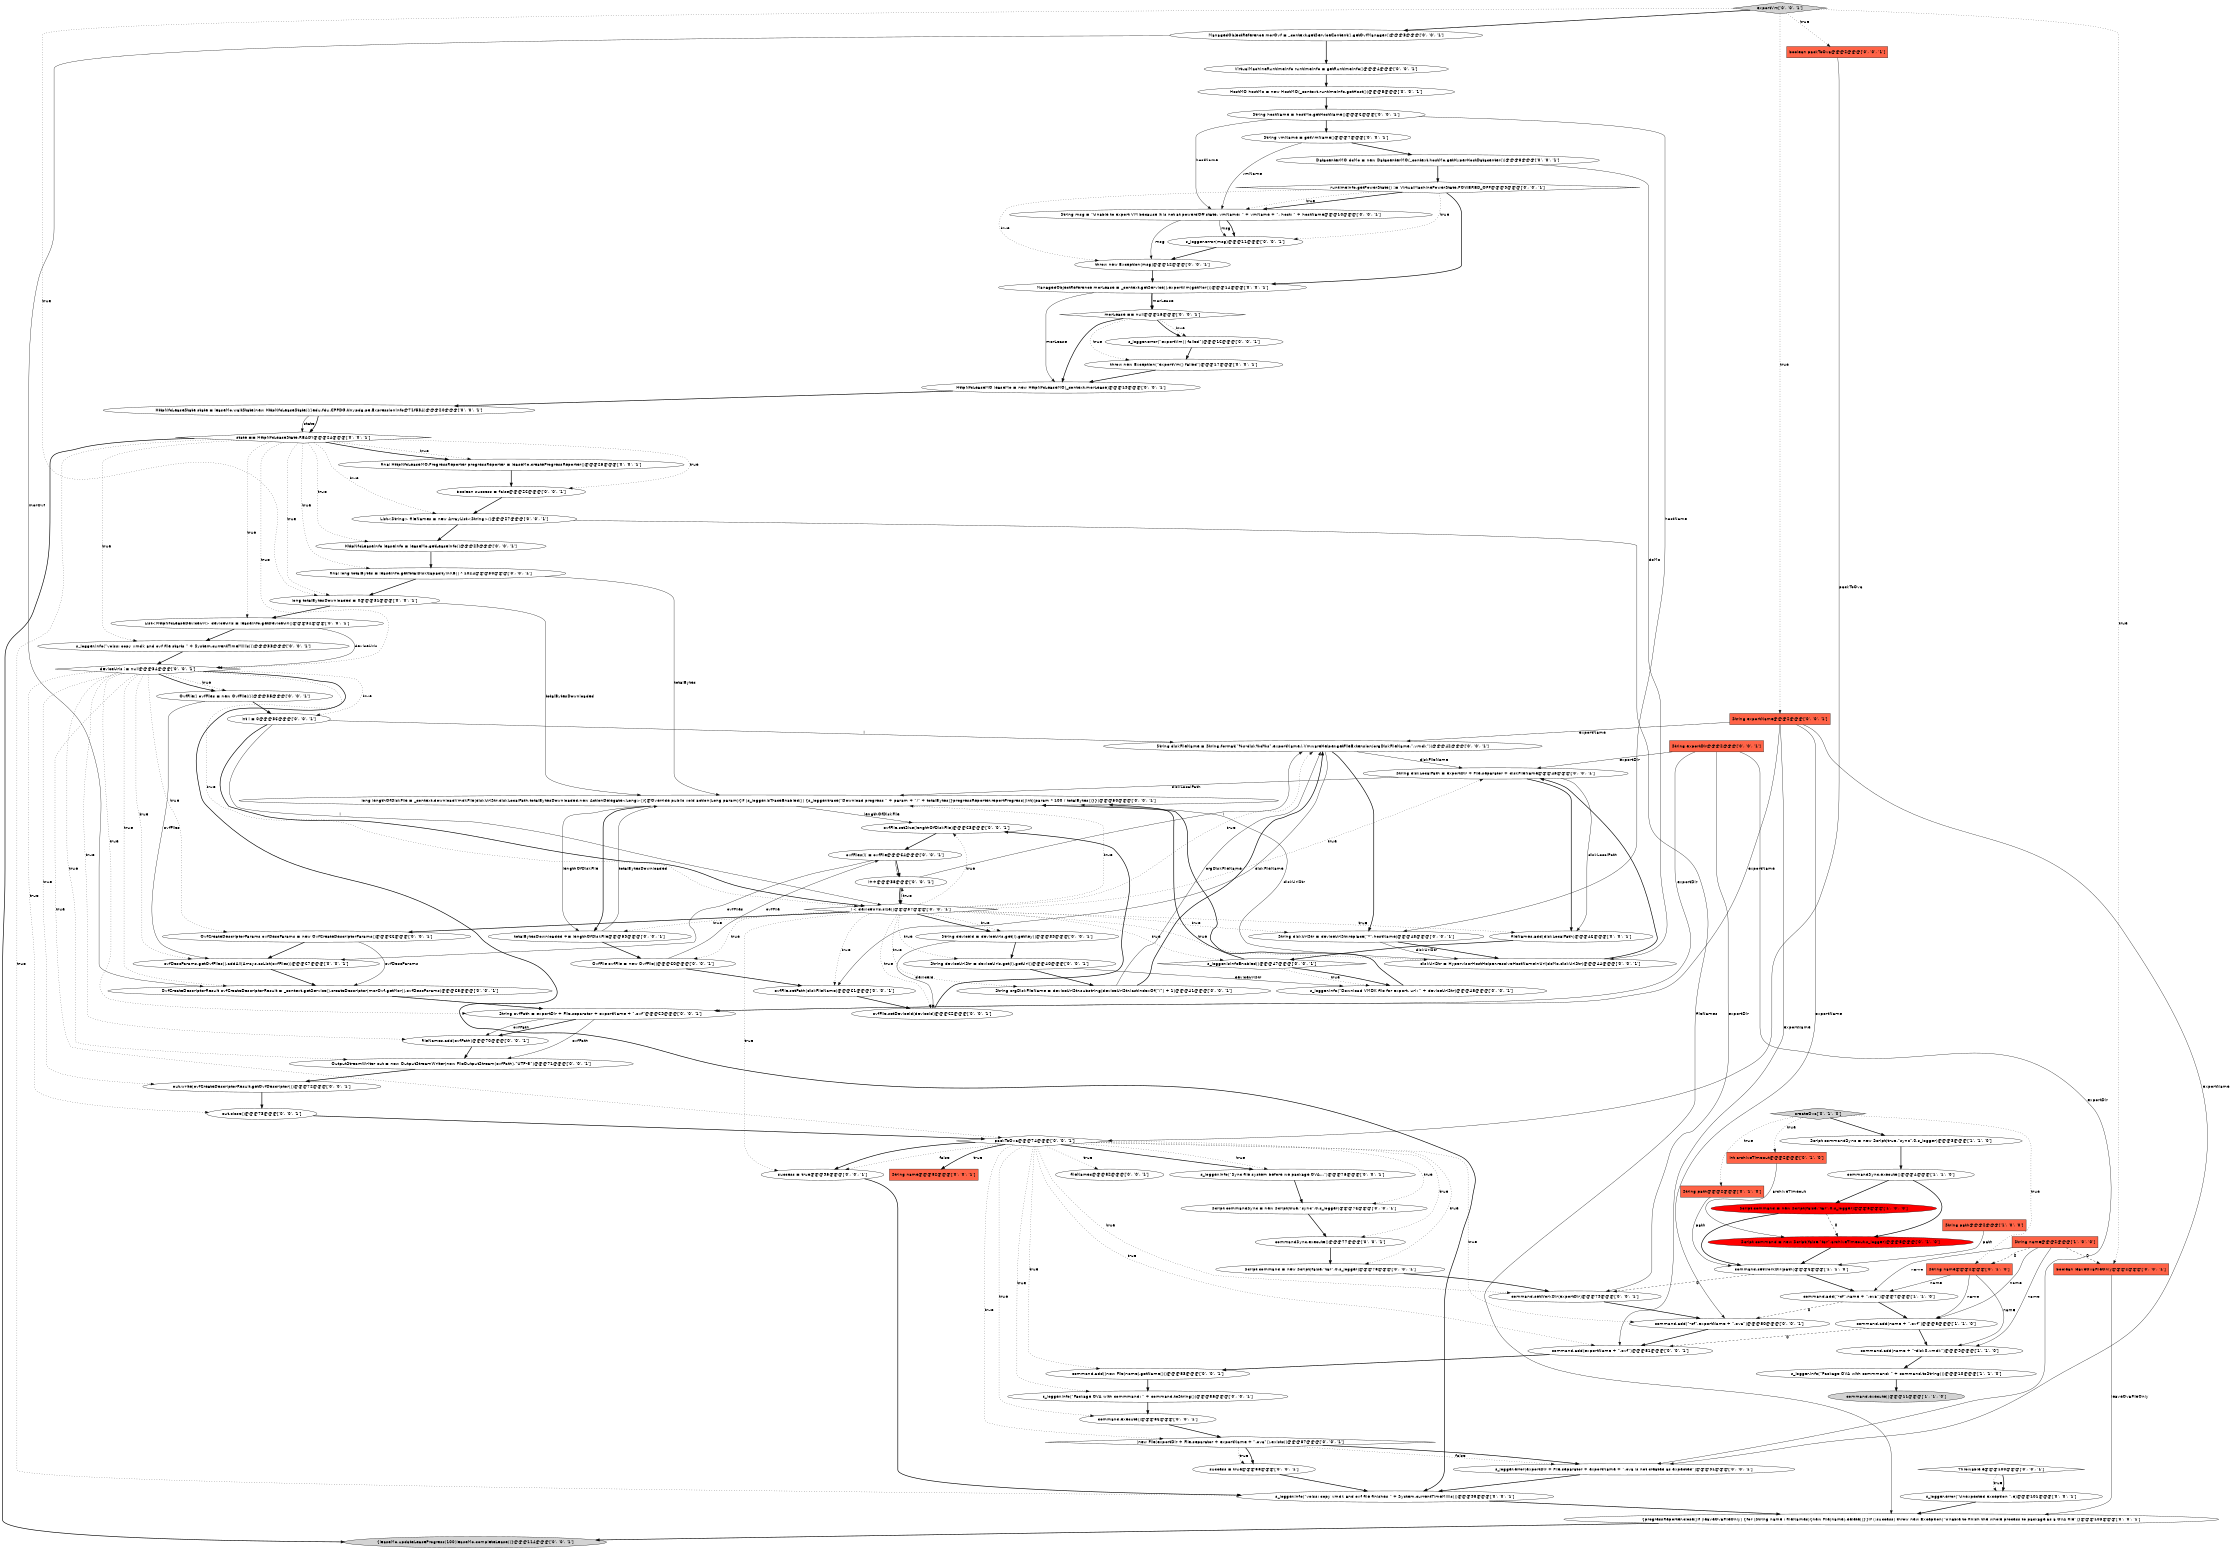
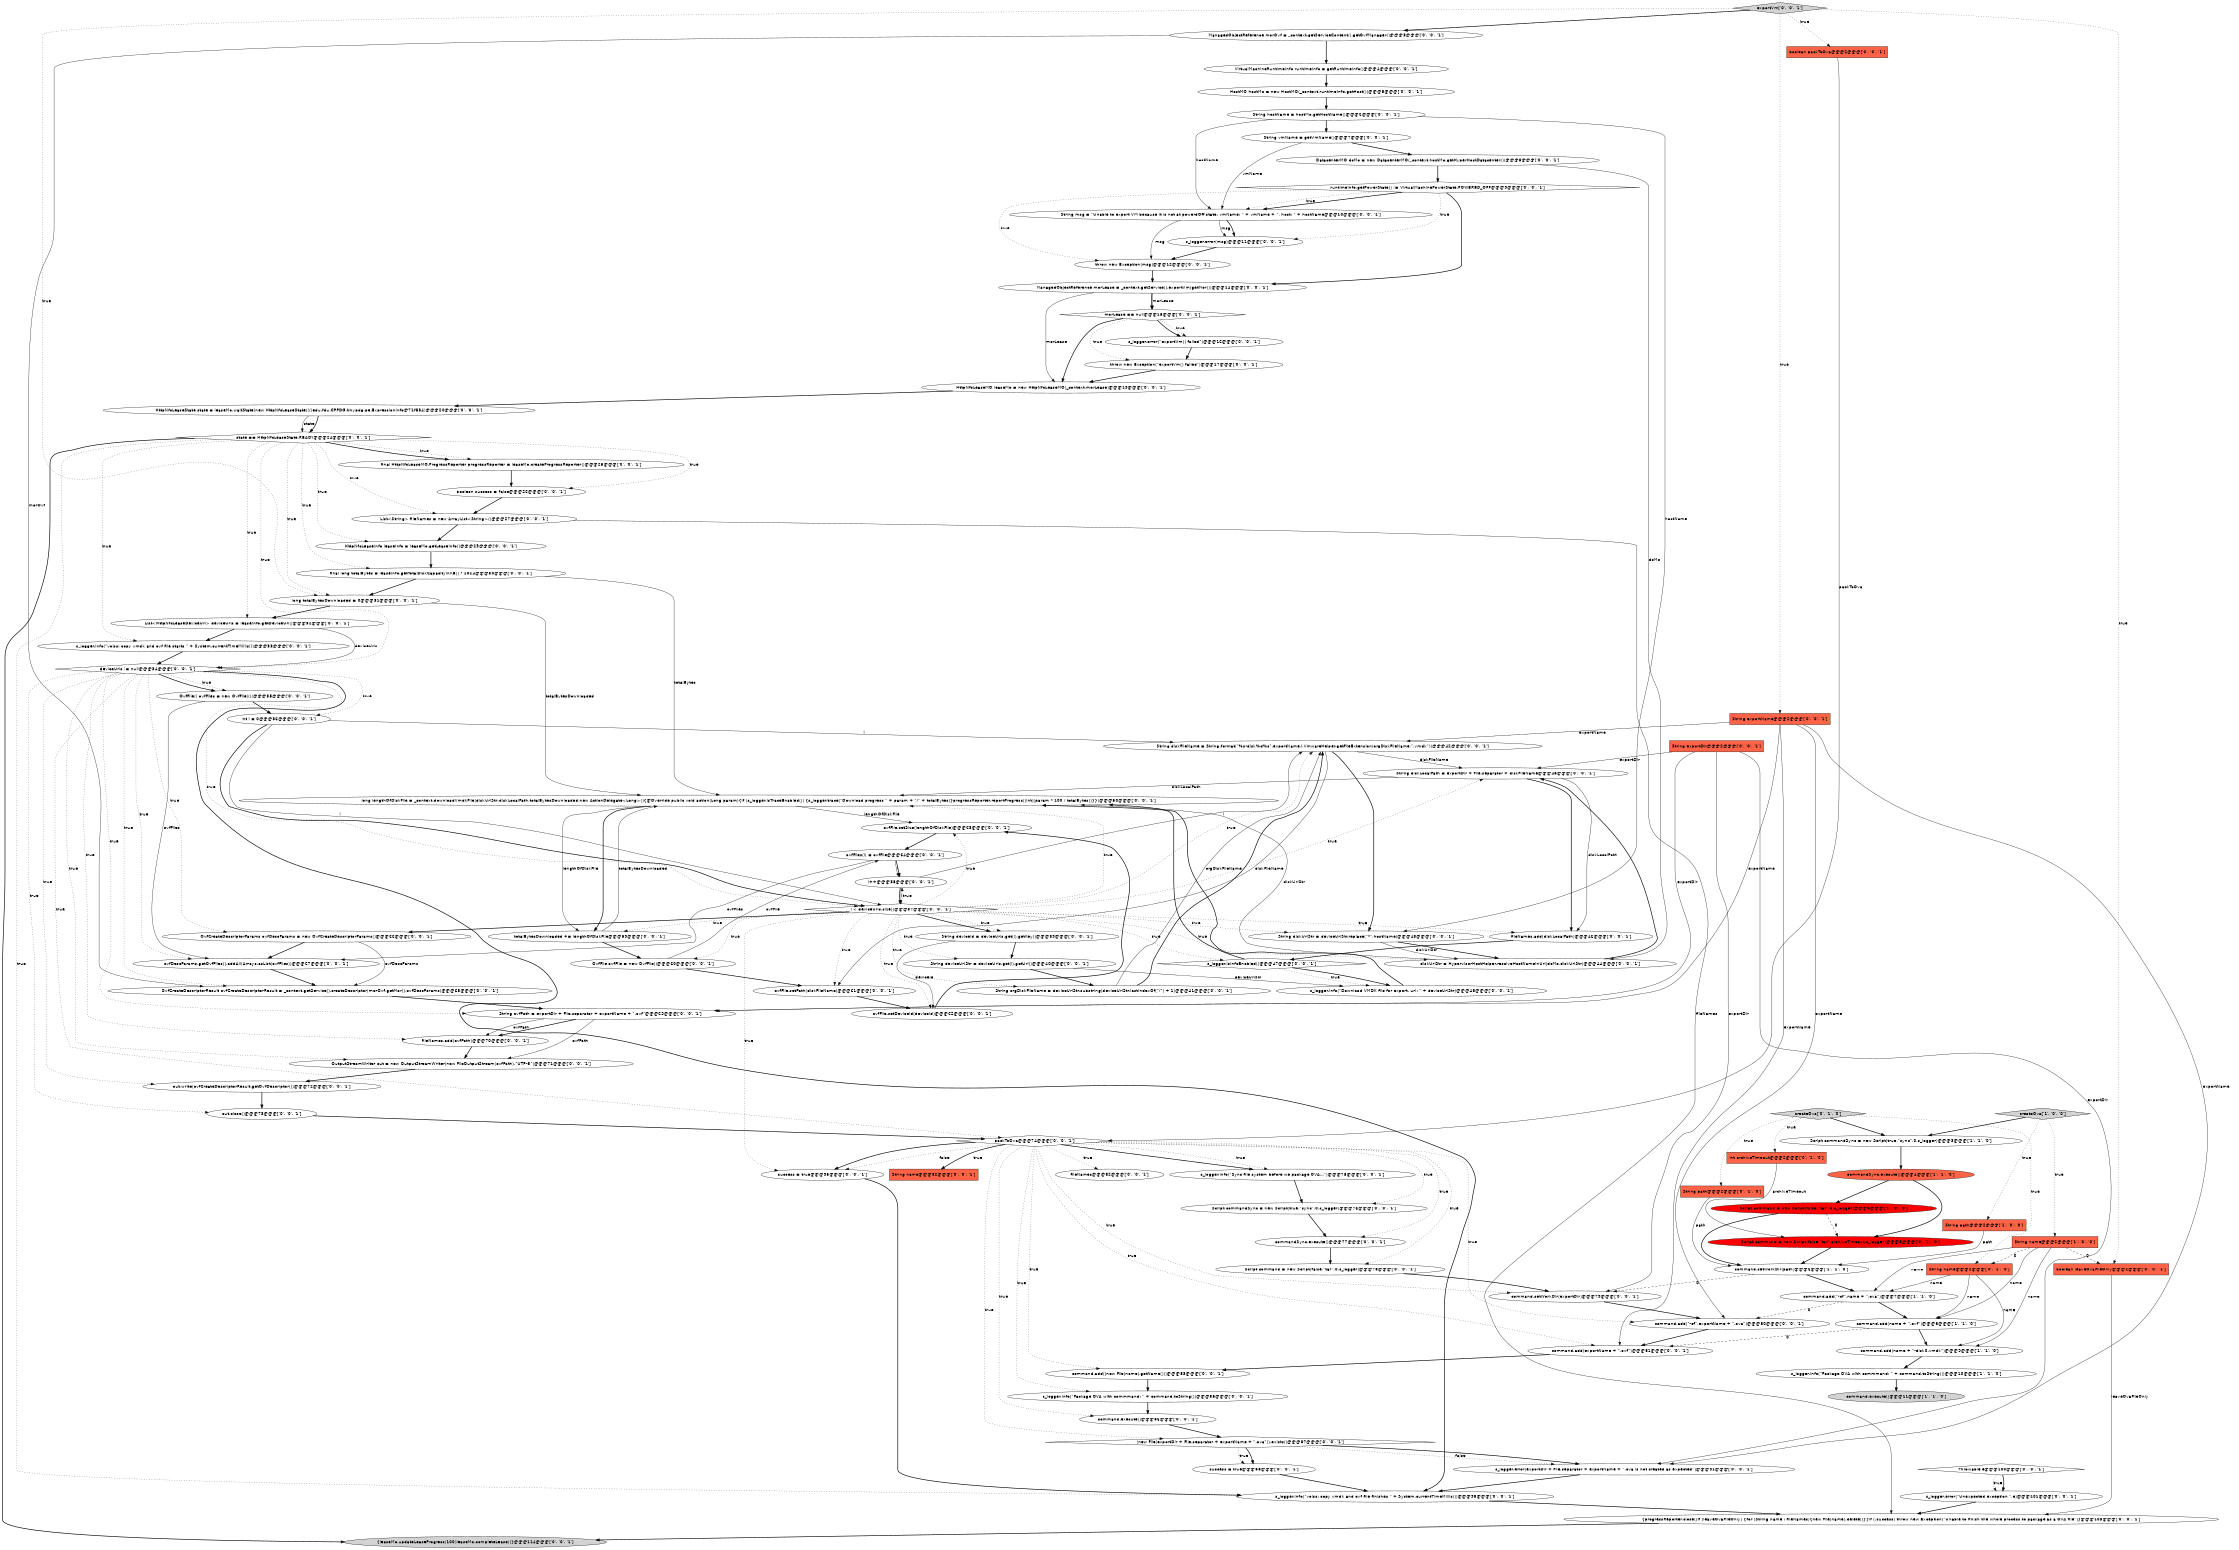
node "createOva['1', '0', '0']": added
node "commandSync.execute()@@@4@@@['1', '1', '0']": fillcolor white -> tomato
